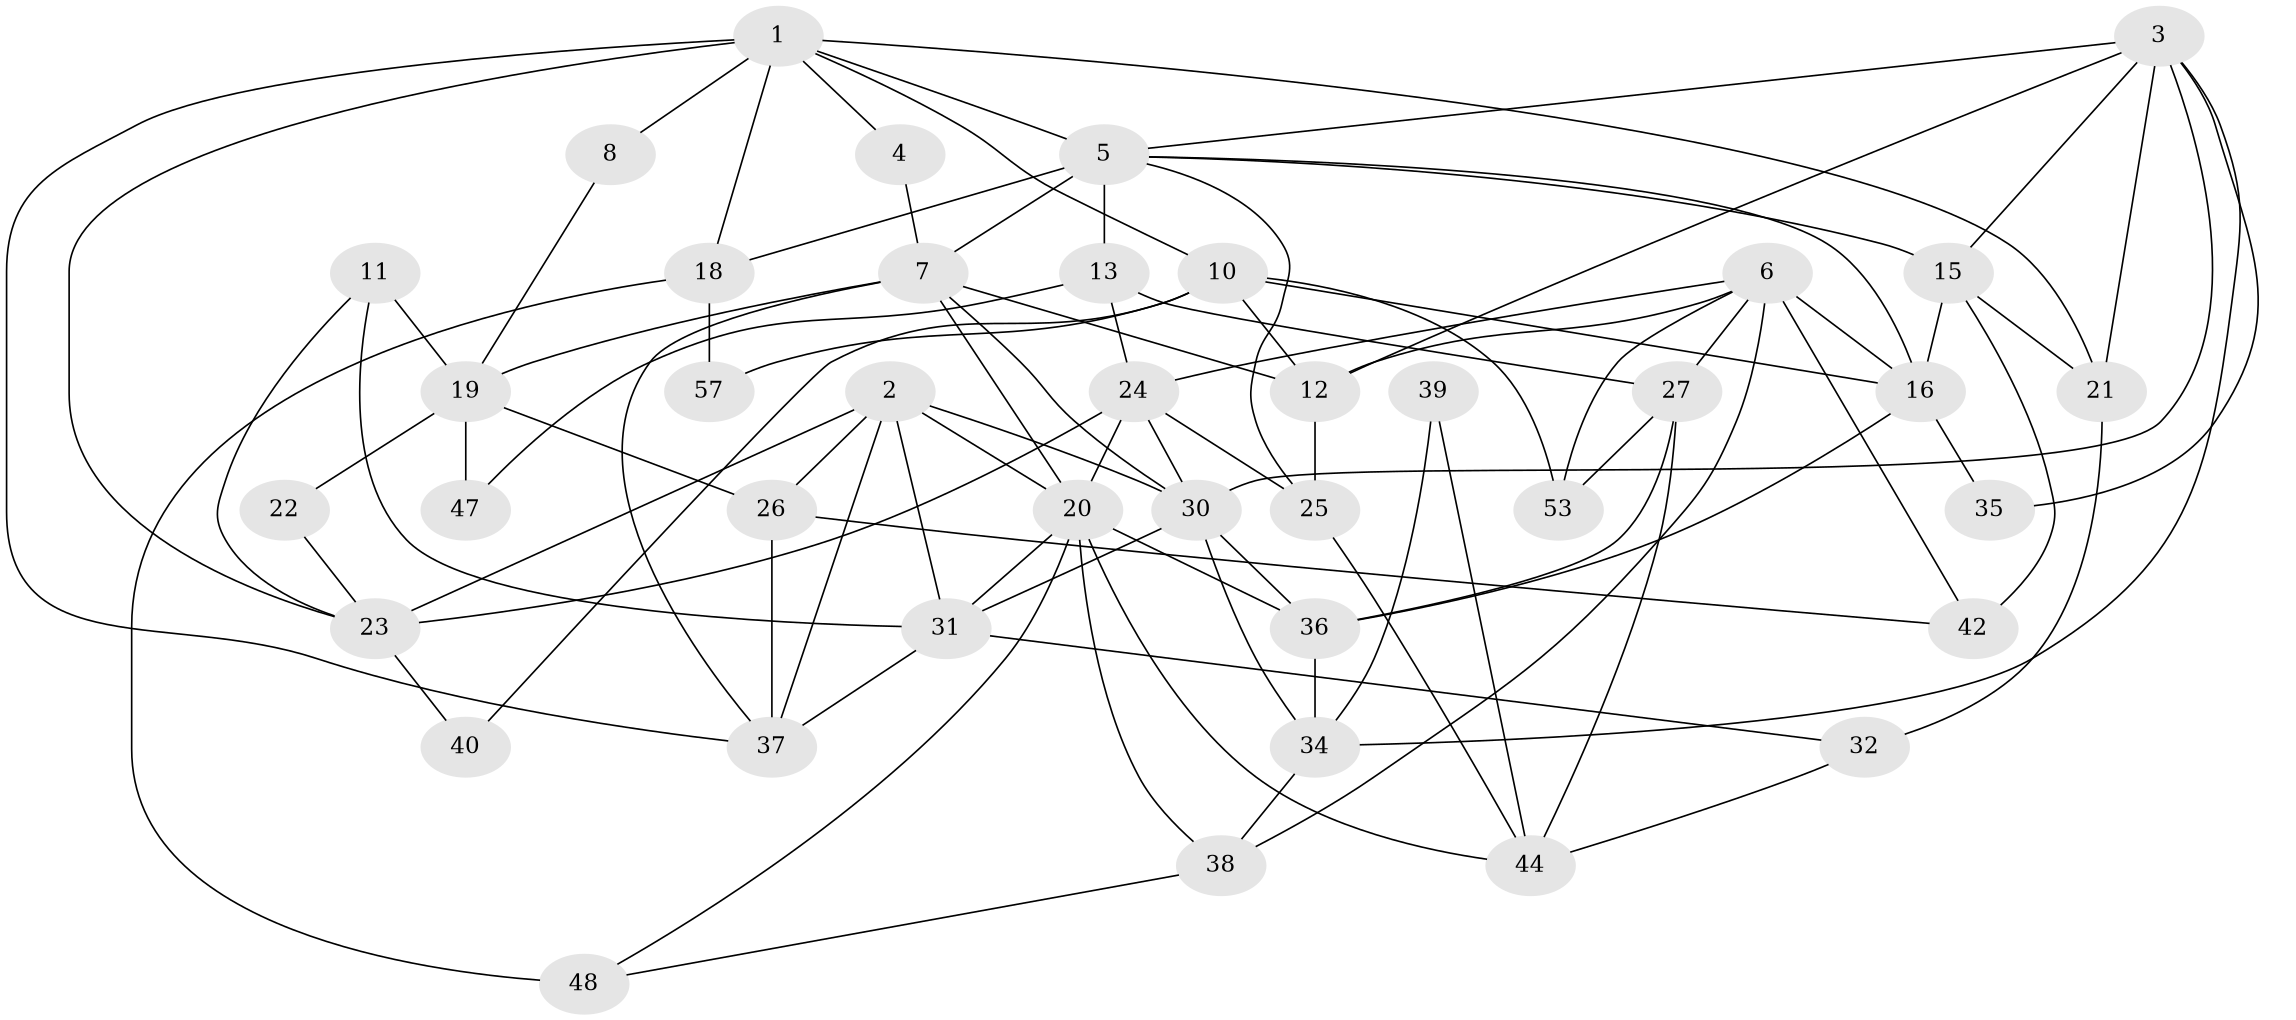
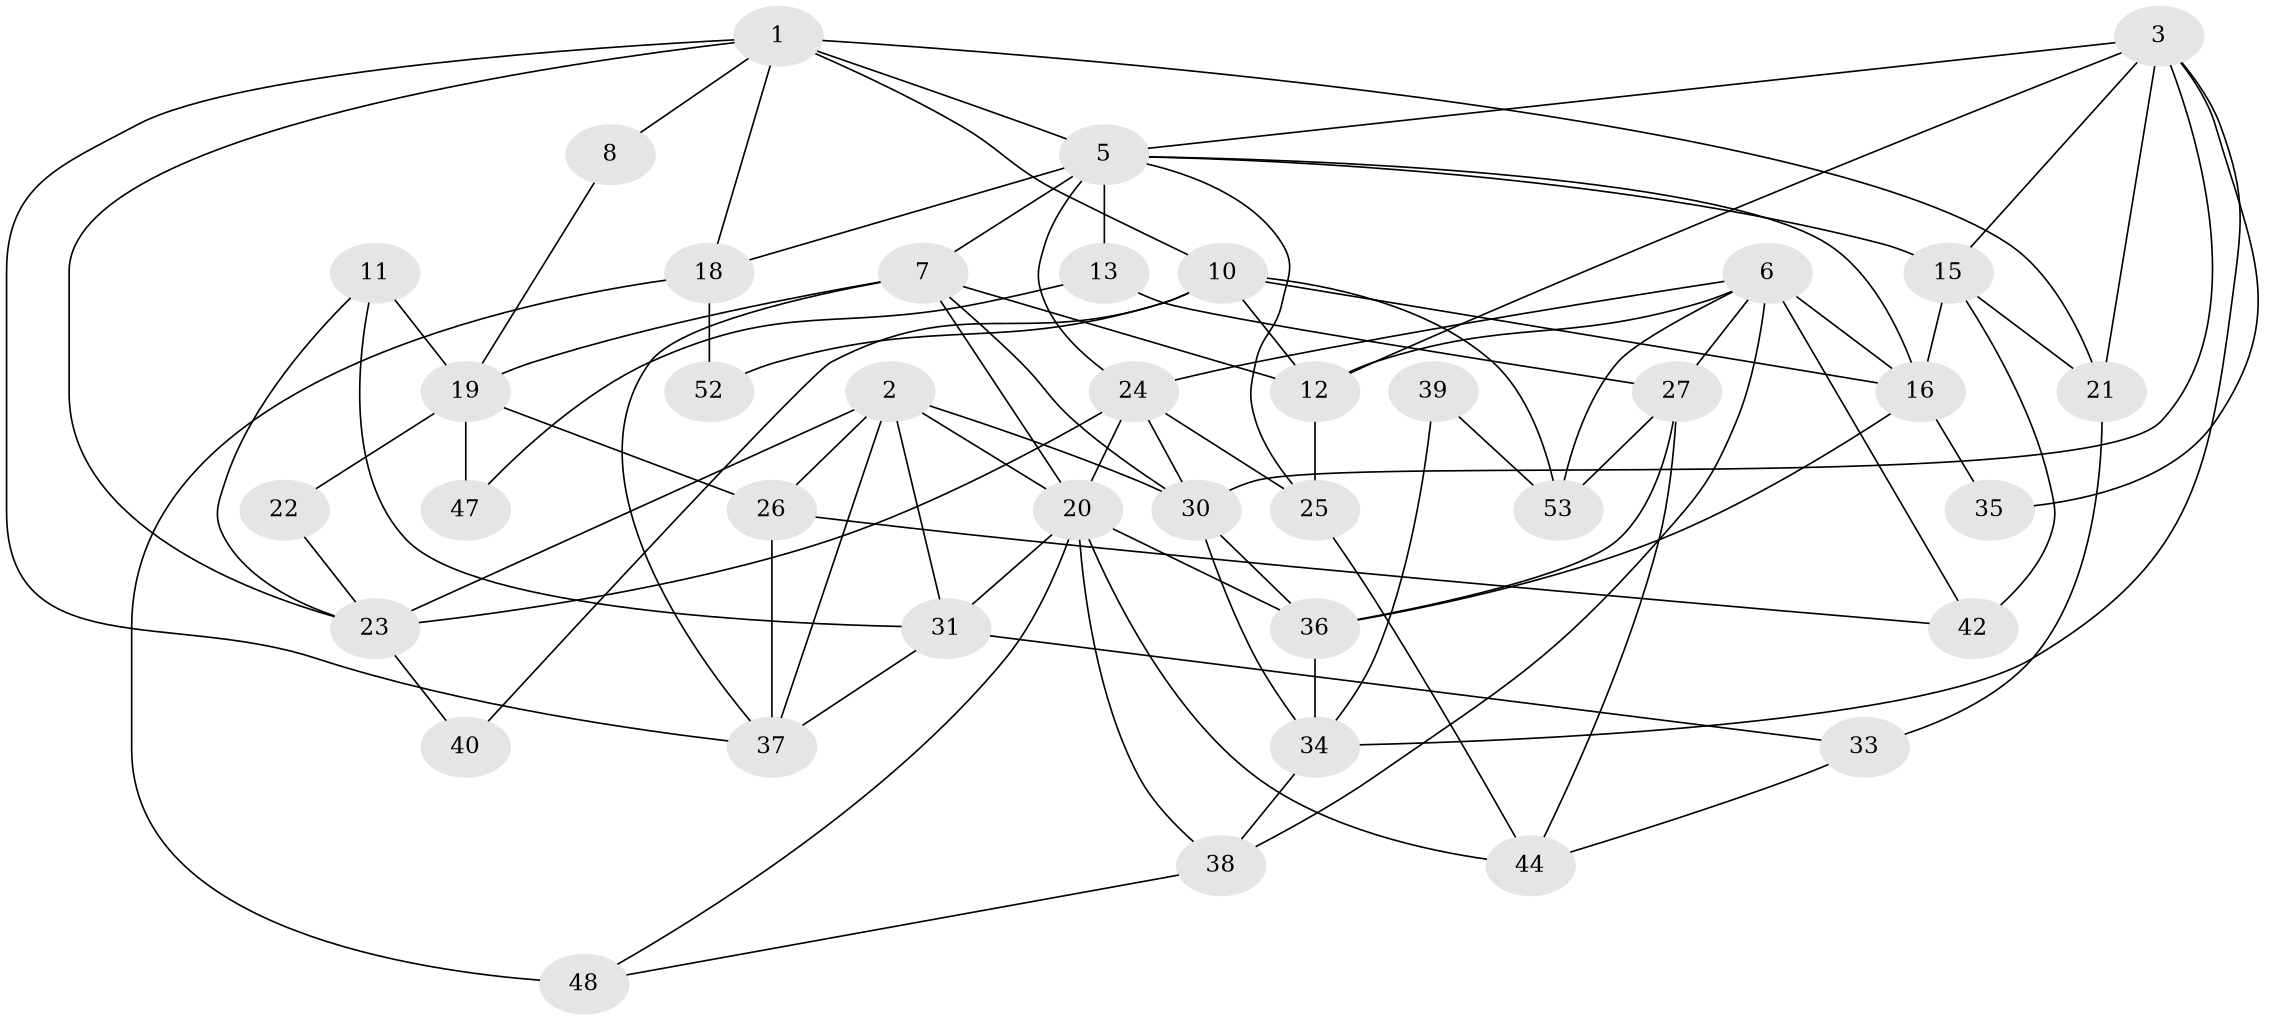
node "4": removed
edge "13" -- "24": now "5" -- "24"
node "57": label "57" -> "52"
edge "30" -- "31": removed
edge "39" -- "44": now "39" -- "53"
node "32": label "32" -> "33"
